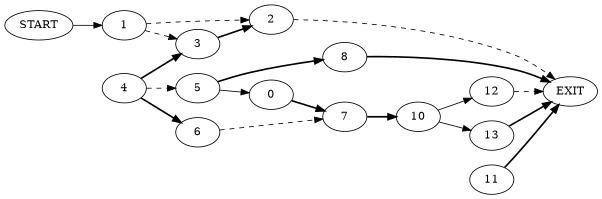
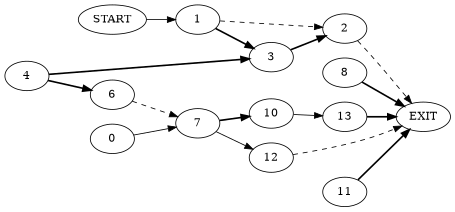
edge "1" -> "3": style dashed -> bold
node "5": removed
edge "0" -> "7": style bold -> solid
edge "10" -> "12": now "7" -> "12"
